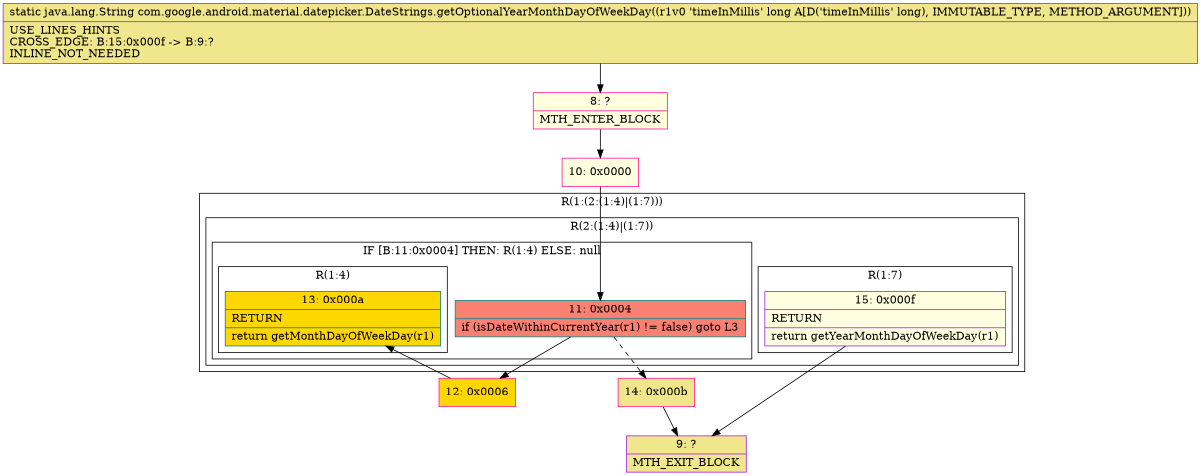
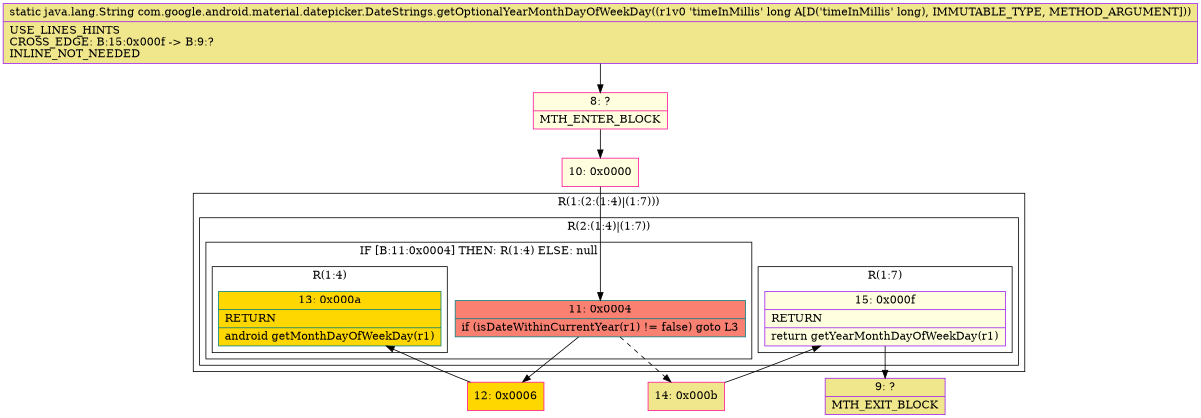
node "13: 0x000a": text "return getMonthDayOfWeekDay(r1)" -> "android getMonthDayOfWeekDay(r1)"
edge "14: 0x000b" -> "9: ?": now "14: 0x000b" -> "15: 0x000f"
